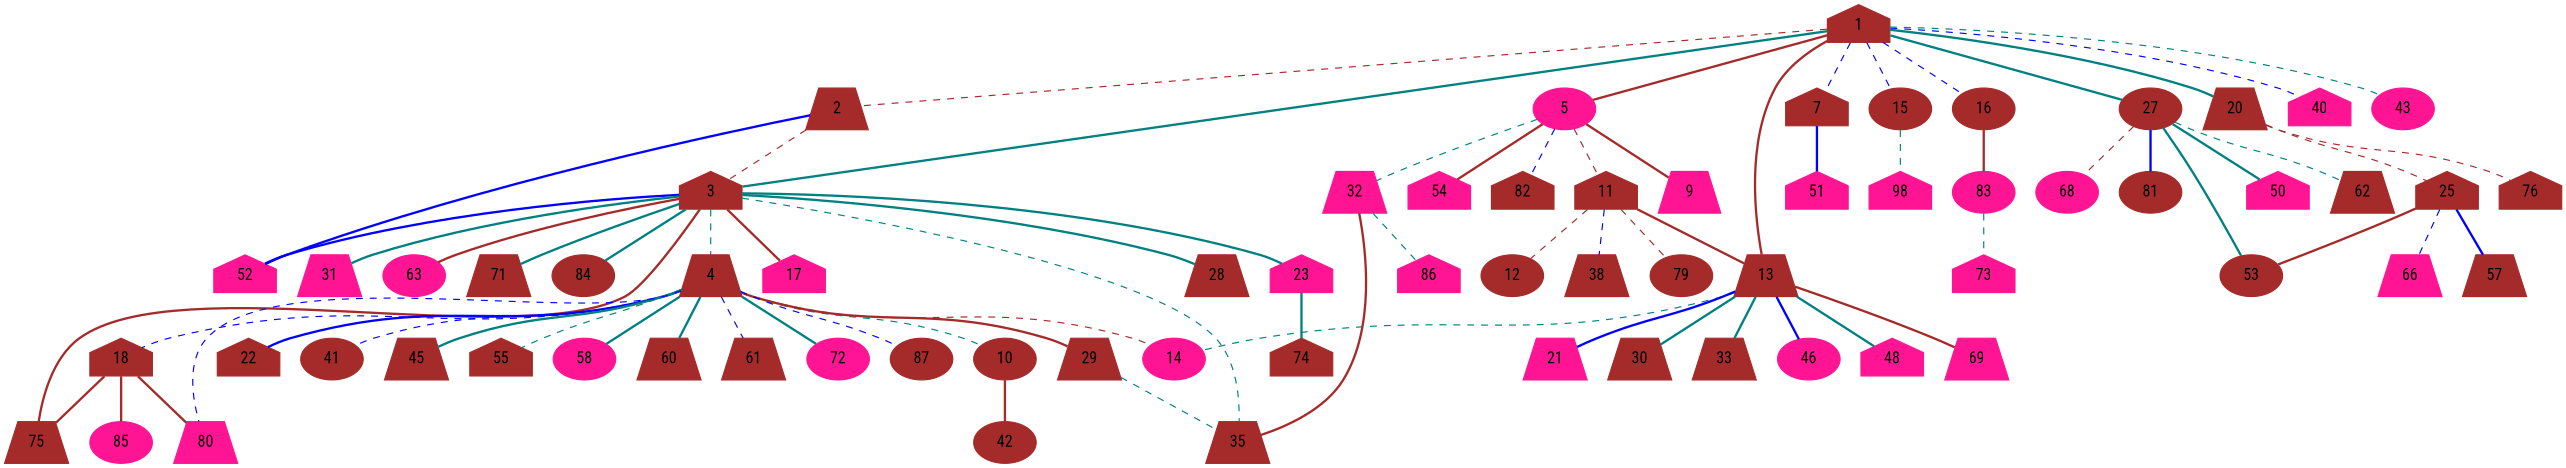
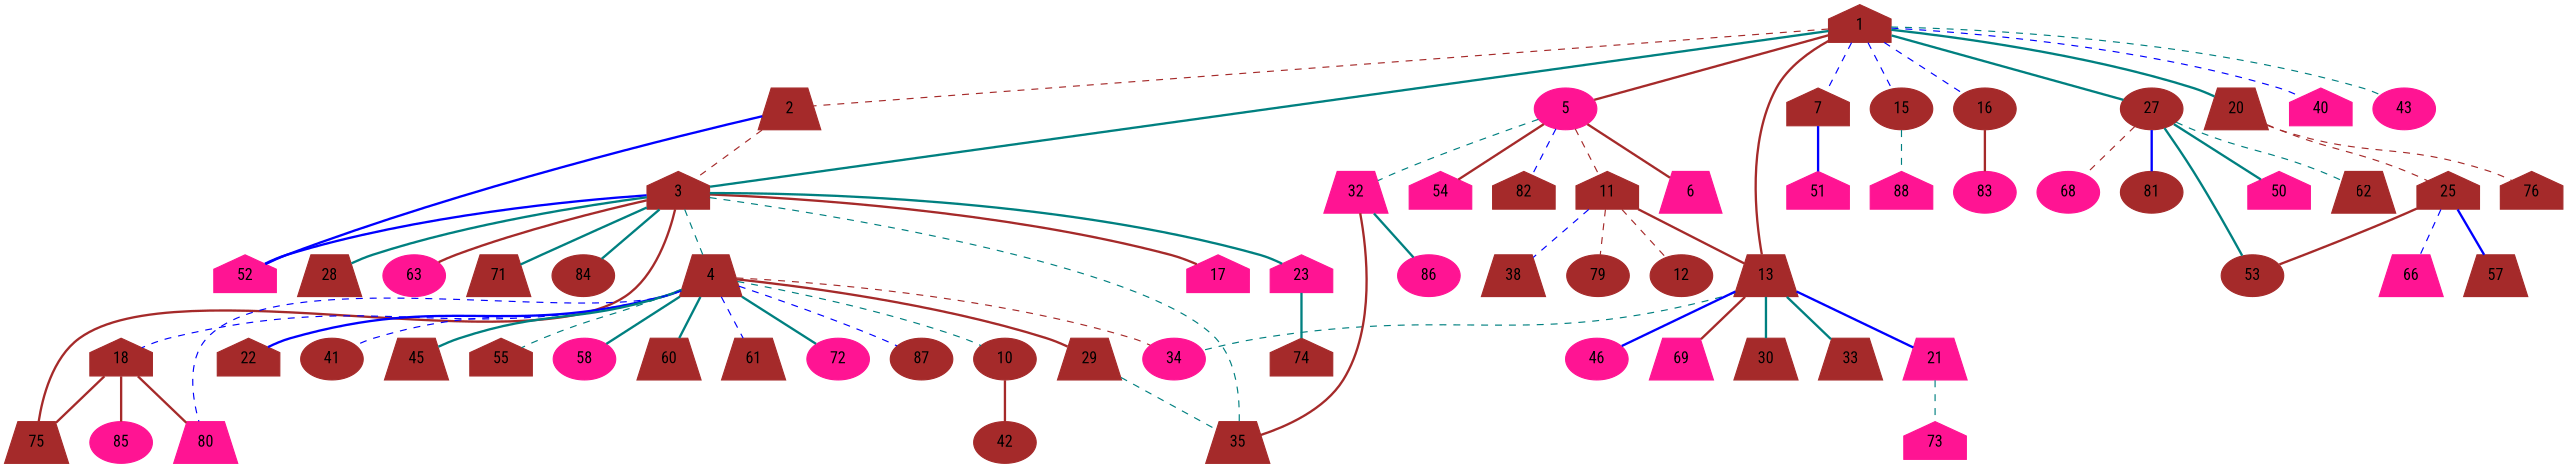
node "9": label "9" -> "6"
node "98": label "98" -> "88"
edge "83" -- "73": now "21" -- "73"
edge "32" -- "86": style dashed -> bold
node "31": removed
node "86": shape house -> ellipse
node "14": label "14" -> "34"
node "48": removed
